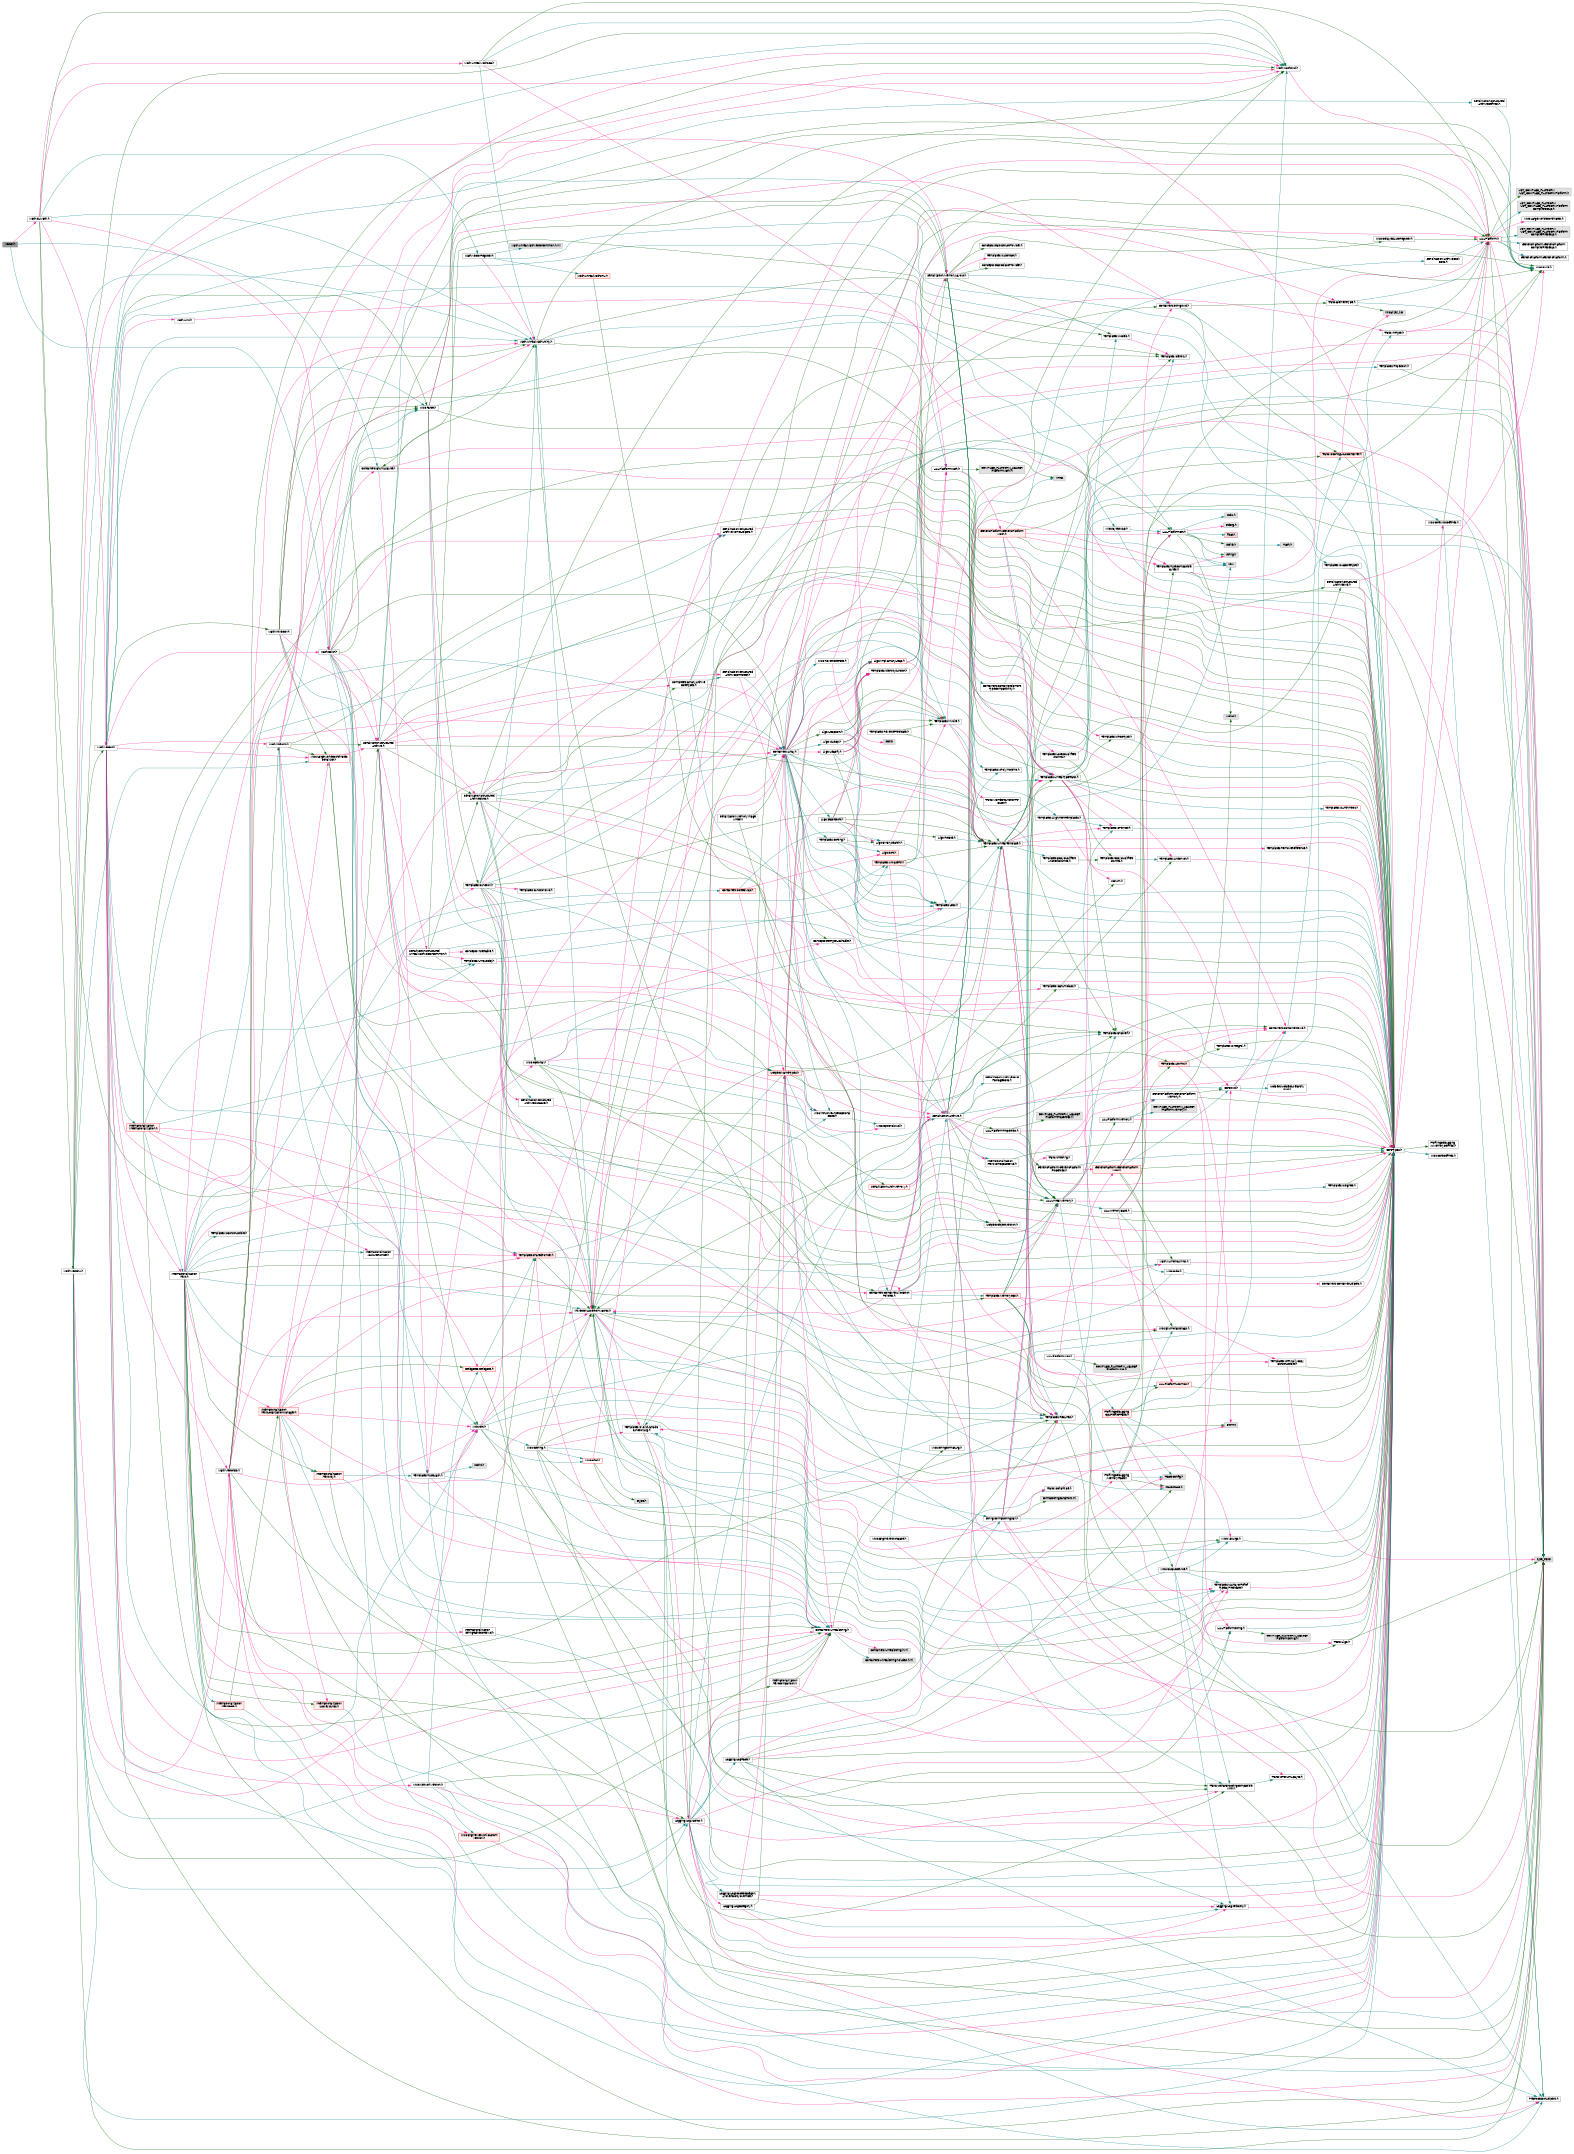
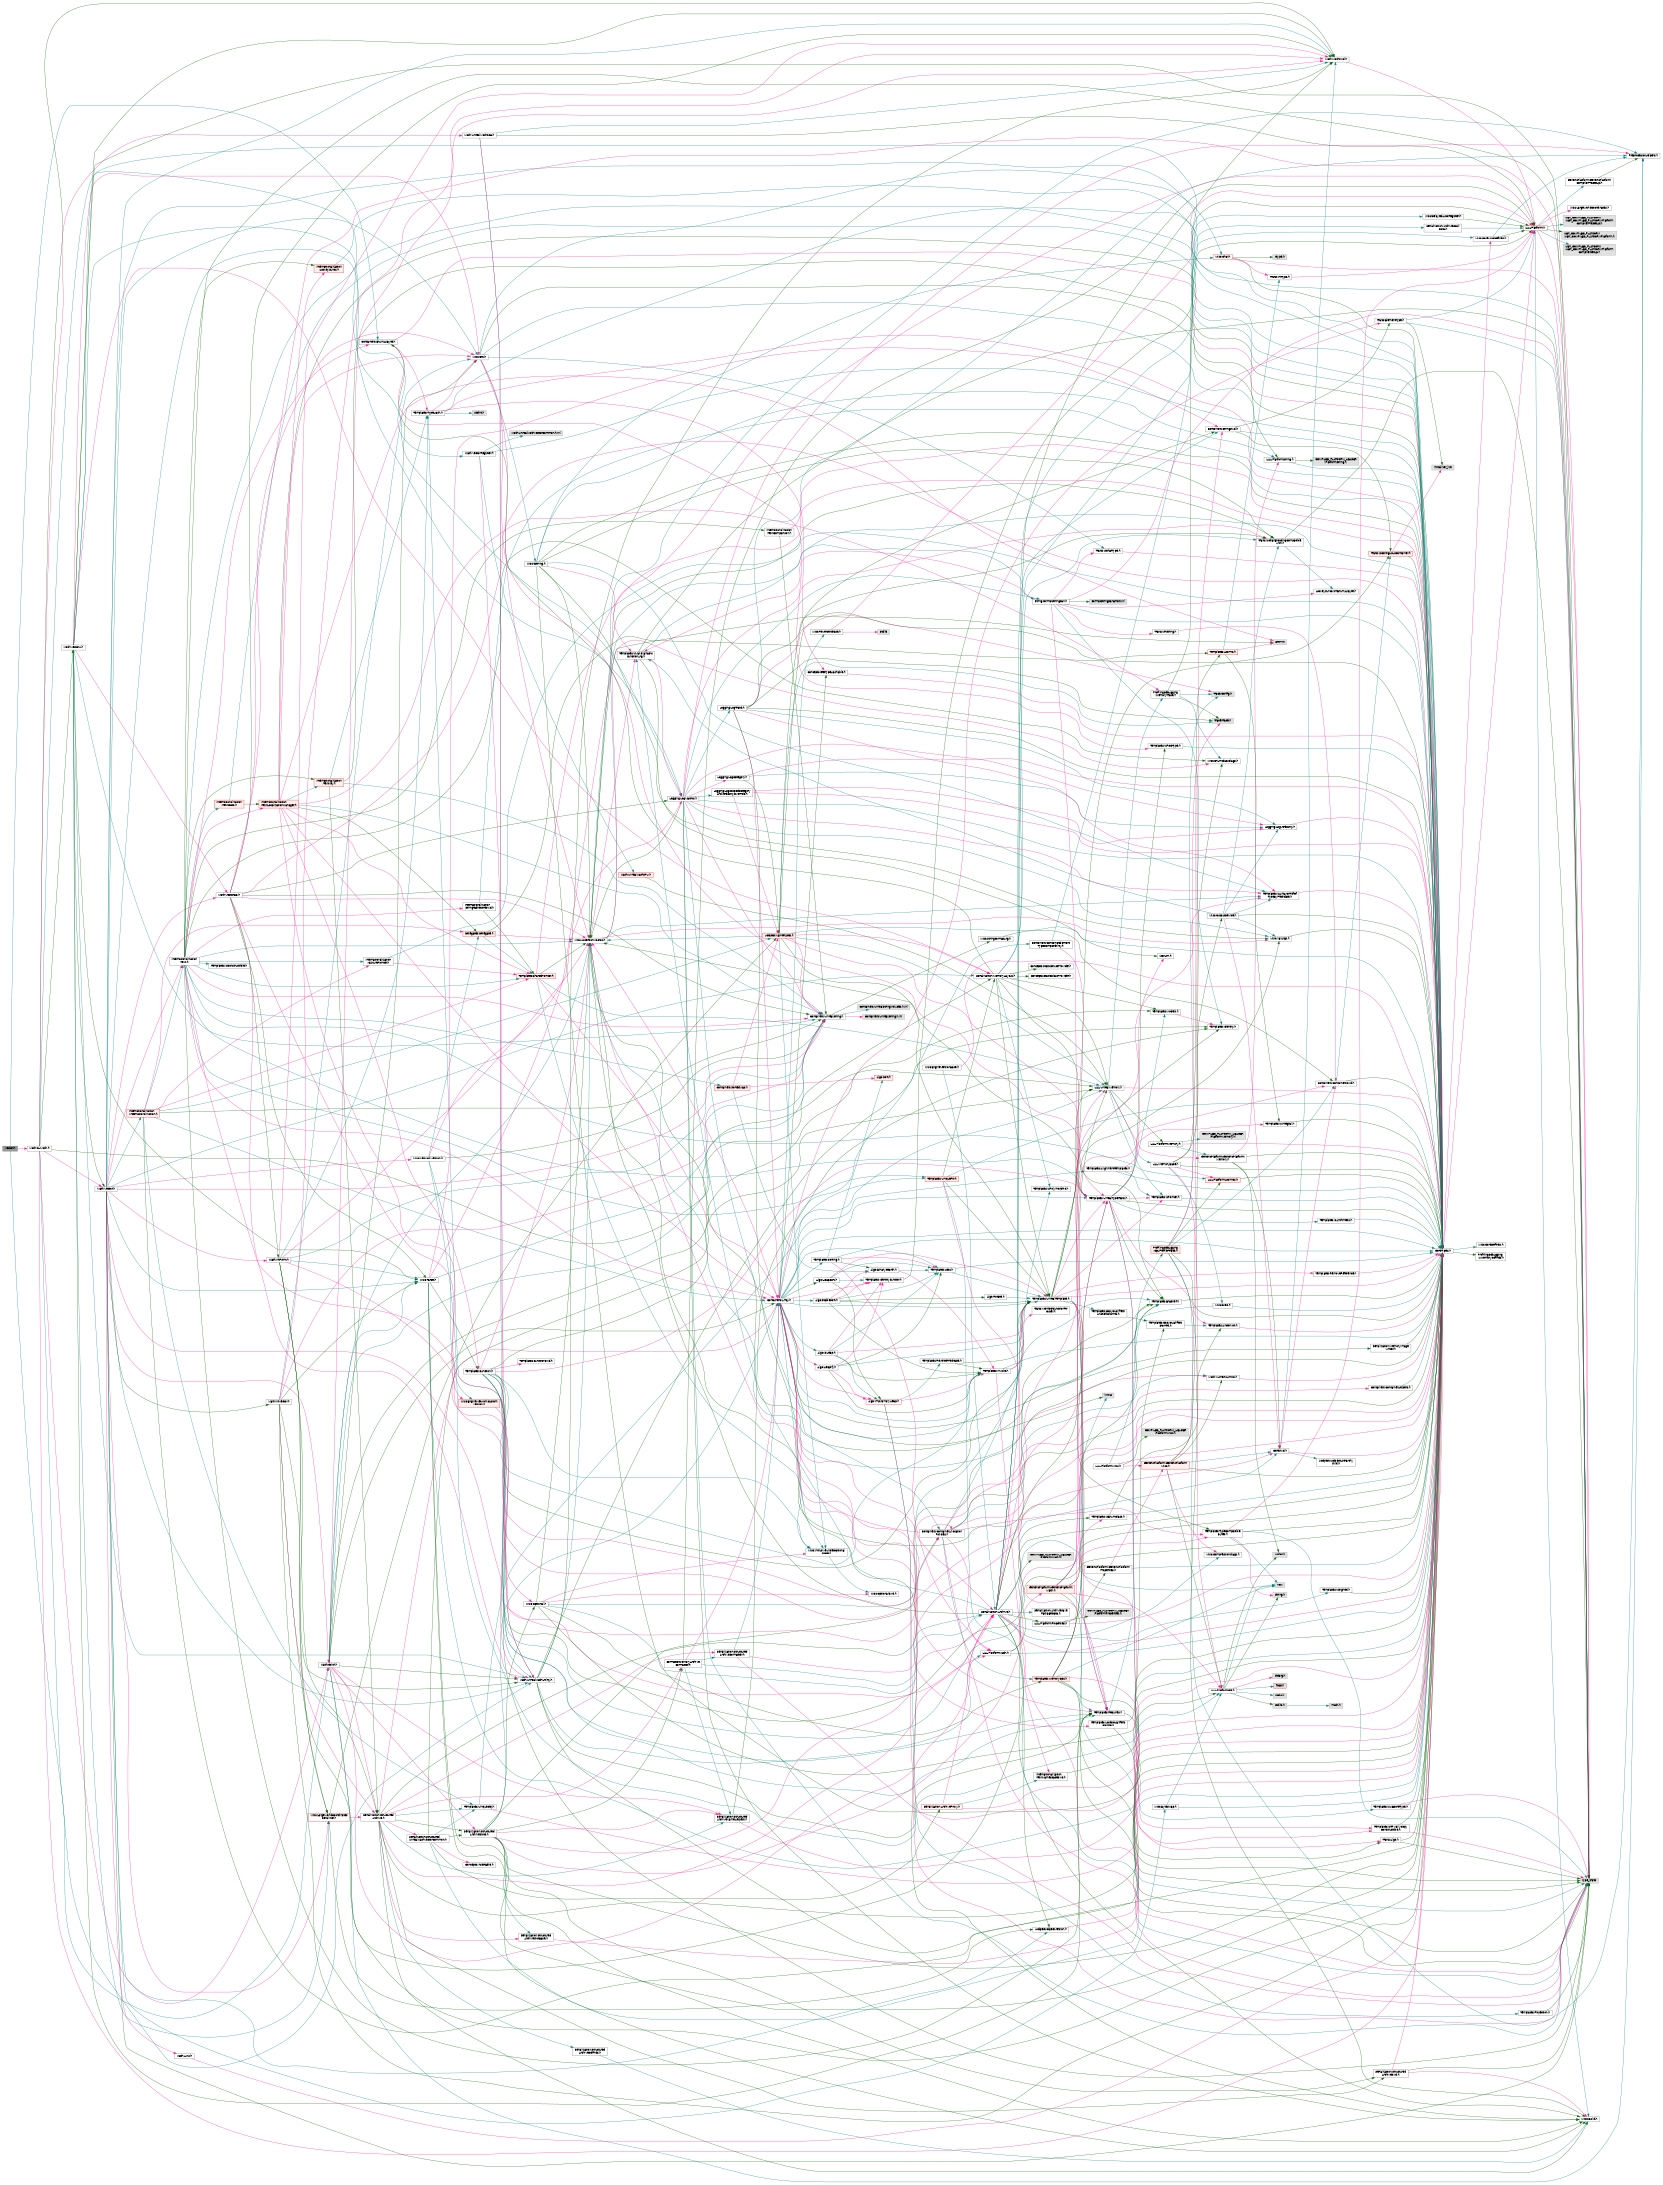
edge "Serialization/MemoryLayout.h" -> "Misc/DelayedAutoRegister.h": color darkgreen -> teal
node "Templates/IsAbstract.h": removed
node "GenericPlatform/GenericPlatform.h": removed
node "Formatters/BinaryArchive CoreTypes.h": label "Formatters/BinaryArchive CoreTypes.h" -> "Formatters/BinaryArchive Formatter.h"
edge "Serialization/MemoryImage Writer.h" -> "Containers/Array.h": reversed
node "Templates/IsArithmetic.h": color red -> grey40
edge "Traits/IntType.h" -> "type_traits": now "Misc/Char.h" -> "type_traits"
edge "Serialization/Structured UnrealMathVectorCommon.h" -> "Templates/UniqueObj.h": color deeppink -> teal
edge "Math/Vector2D.h" -> "Misc/LargeWorldCoordinates Serializer.h": removed
edge "String/FormatStringSan.h" -> "Containers/ContainersFwd.h": removed
edge "Serialization/Archive.h" -> "Misc/VarArgs.h": added
edge "HAL/Platform.h" -> "PreprocessorHelpers.h": now "GenericPlatform/GenericPlatform CompilerPreSetup.h" -> "PreprocessorHelpers.h"
node "IntVector/AssertionMacros.h": label "IntVector/AssertionMacros.h" -> "Misc/AssertionMacros.h"
edge "Algo/Impl/BinaryHeap.h" -> "Templates/ReversePredicate.h": added
edge "ProfilingDebugging /MemoryTrace.h" -> "Misc/OutputDevice.h": now "HAL/MemoryBase.h" -> "Misc/OutputDevice.h"
node "Misc/CompressionFlags.h": added
node "Traits/IsTEnumAsByte.h": label "Traits/IsTEnumAsByte.h" -> "LocKeyFuncs/IsTEnumAsByte.h"
